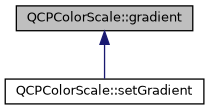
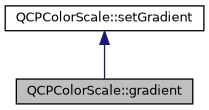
edge "QCPColorScale::setGradient" -> "QCPColorScale::gradient": reversed
